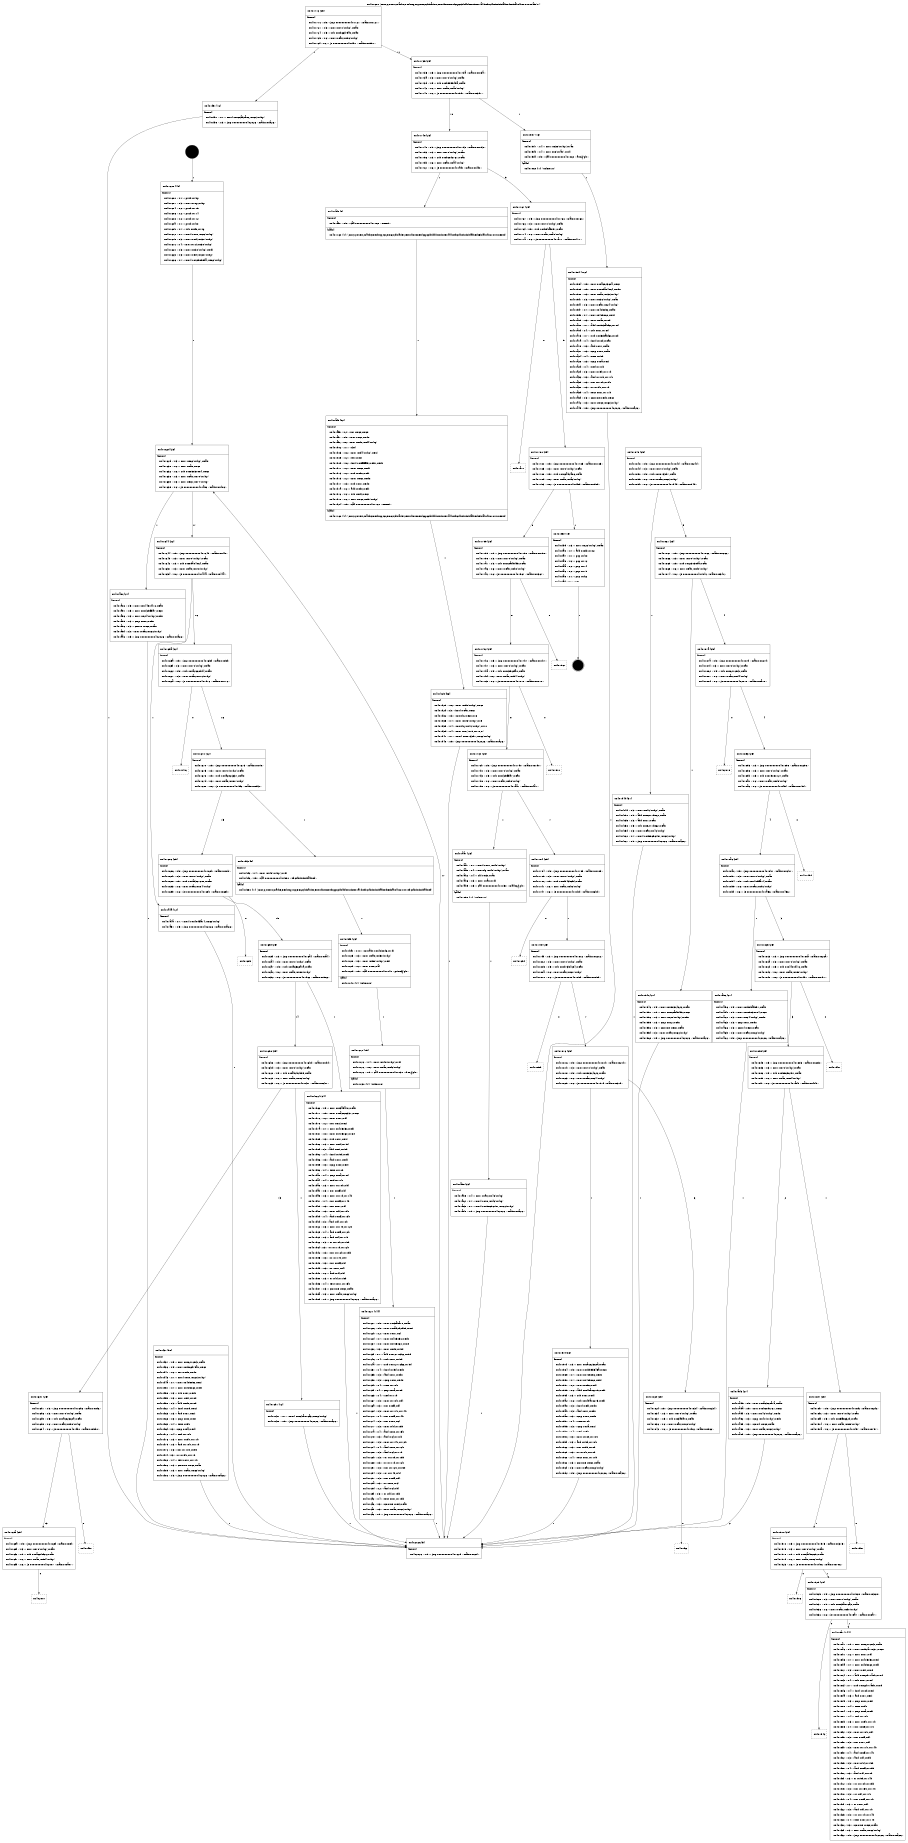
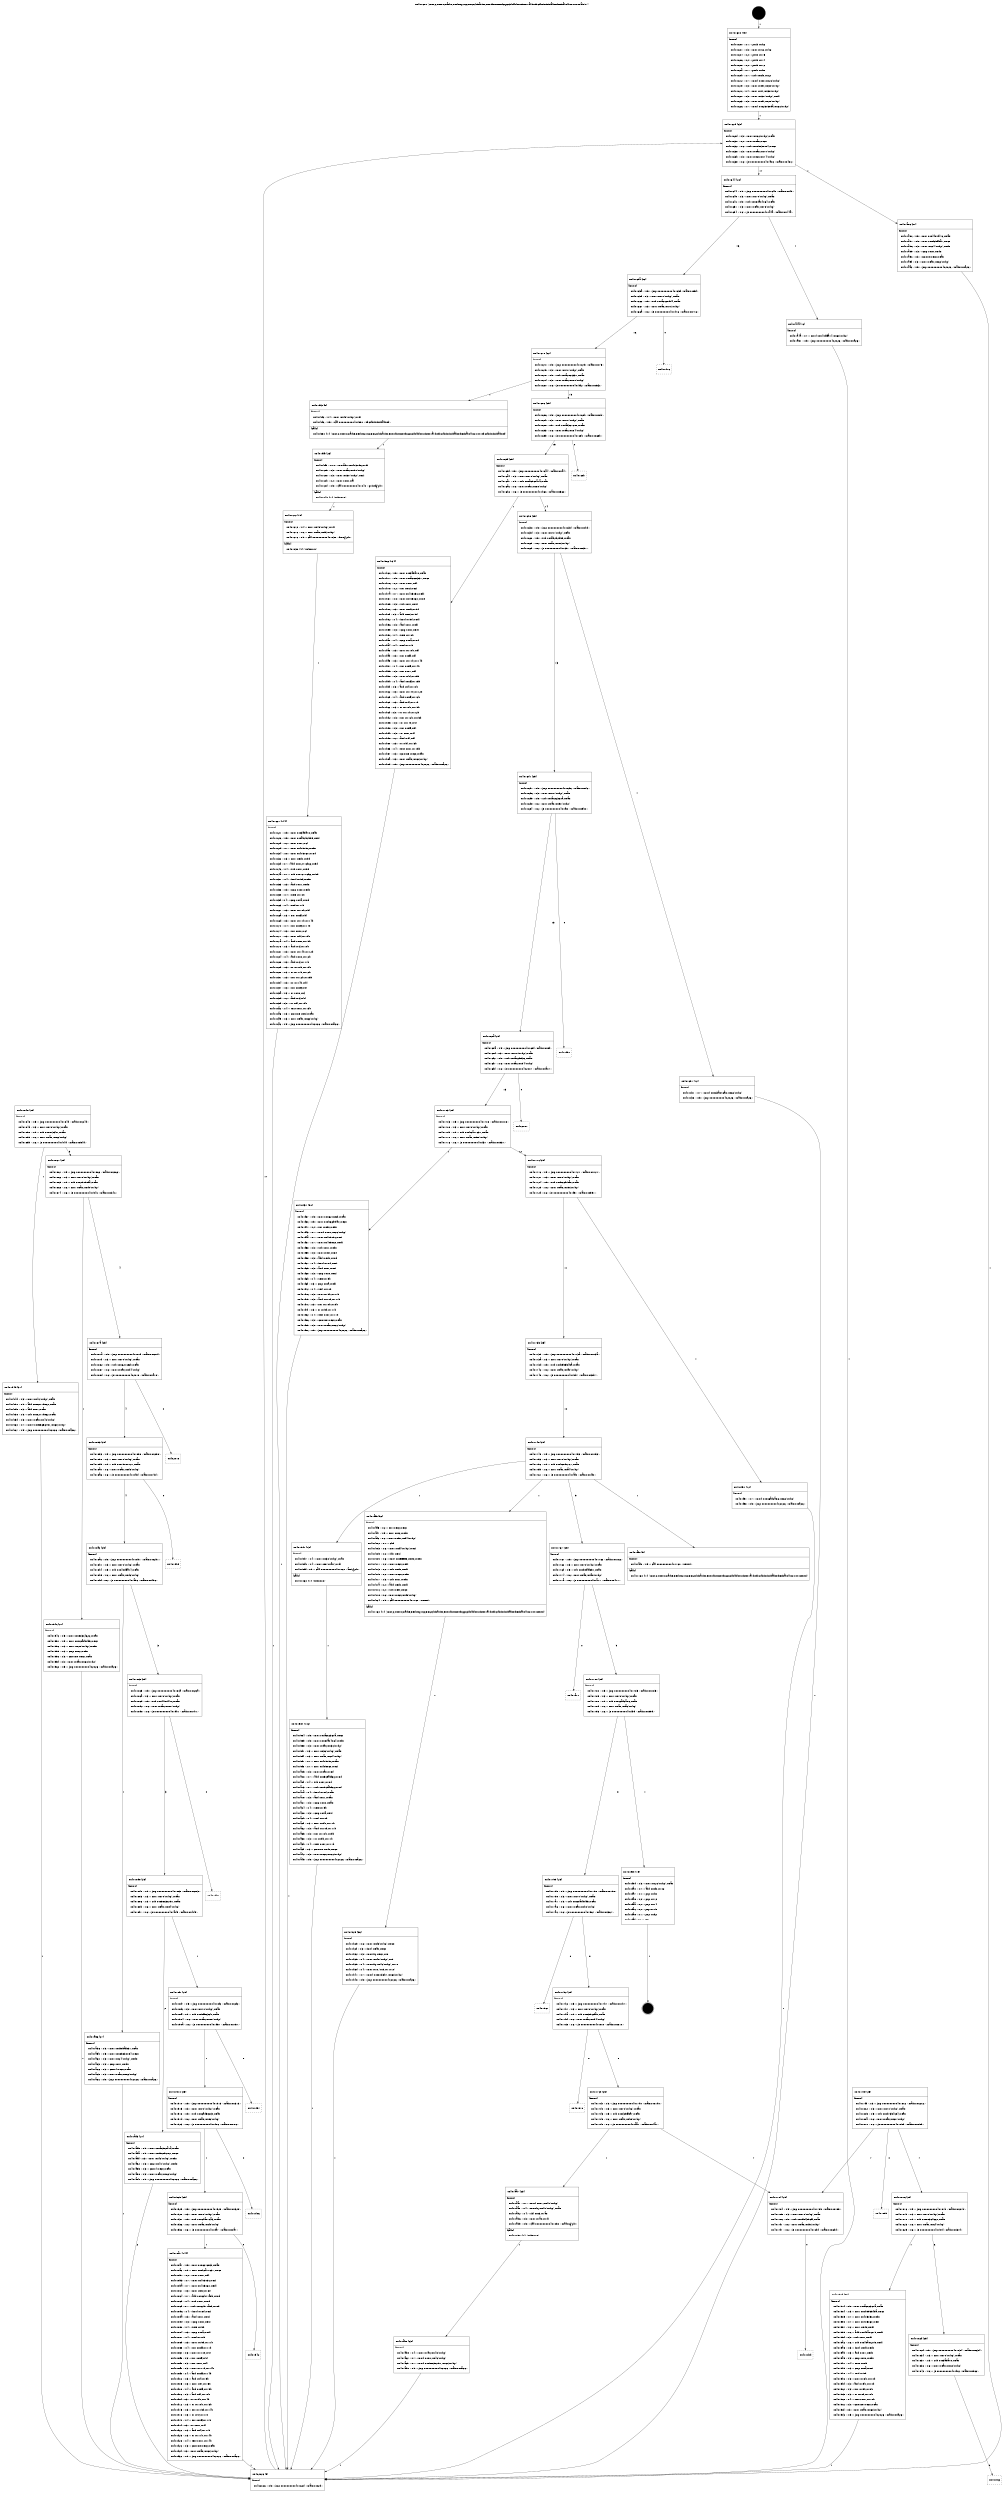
edge "0x401735 [25]" -> "0x4019d7 [13]": now "0x40174e [25]" -> "0x4019d7 [13]"
edge "0x401af0 [5]" -> "0x401af5 [52]": now "0x40174e [25]" -> "0x401af5 [52]"
edge "0x4017e4 [25]" -> "0x4017fd [25]": reversed
node "0x401703 [25]": added
edge "0x401ea7 [144]" -> "0x402026 [5]": added, label "1"
